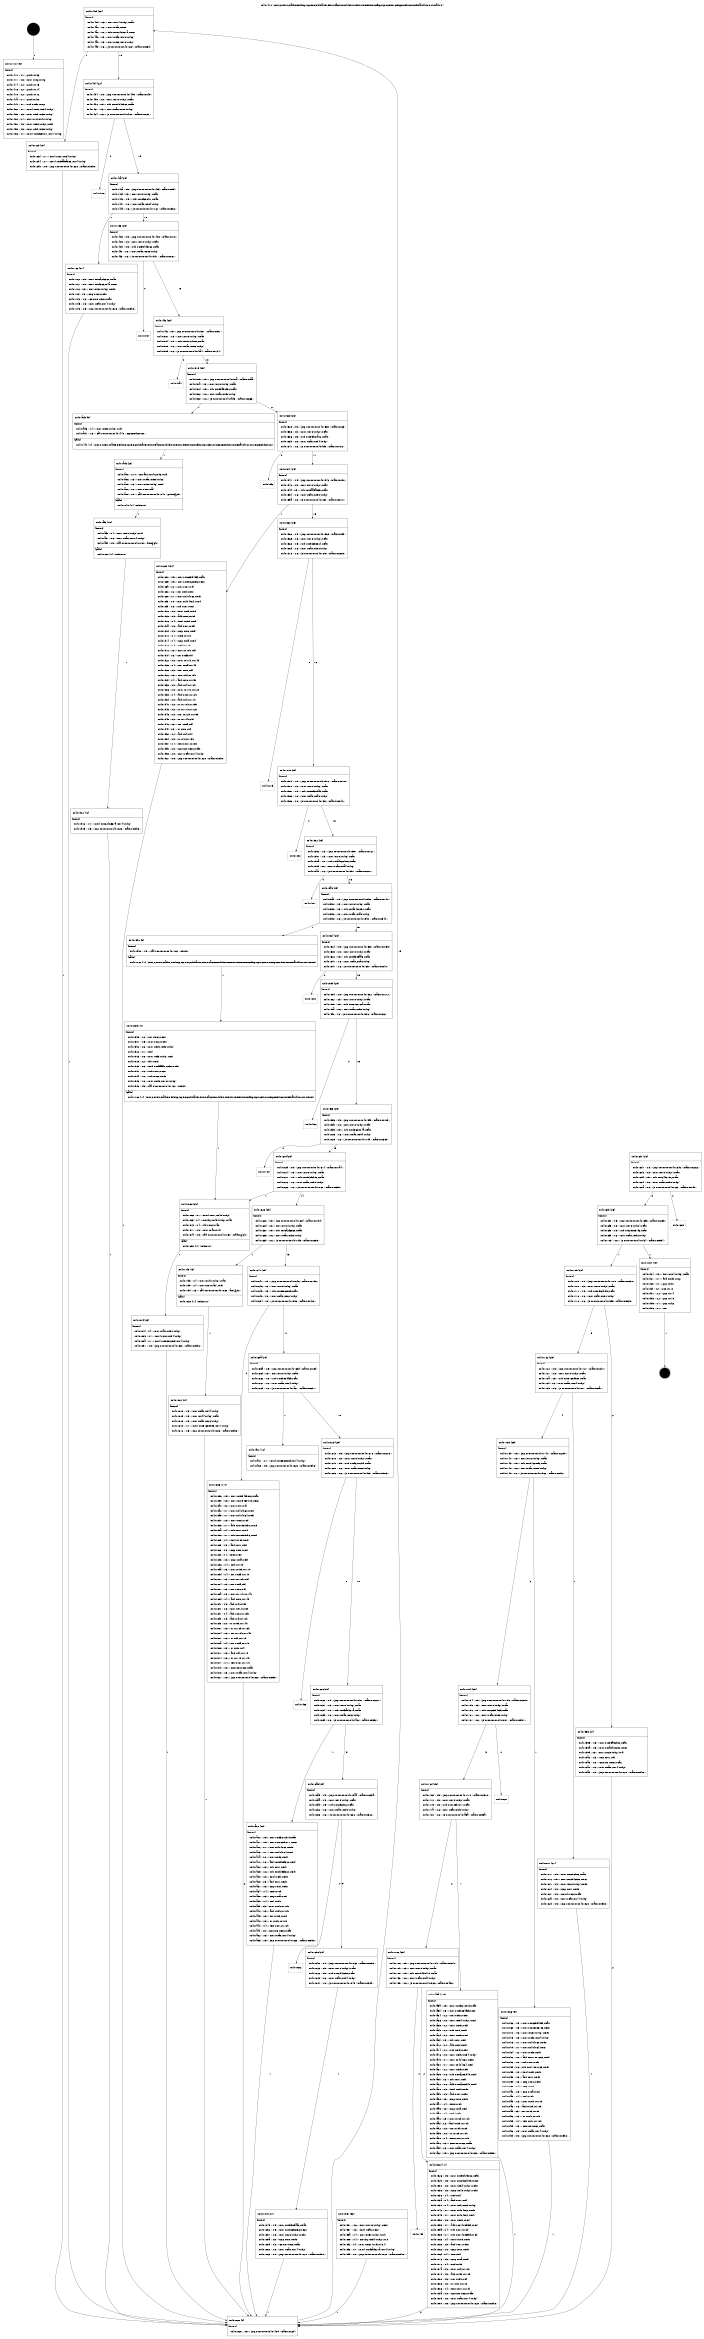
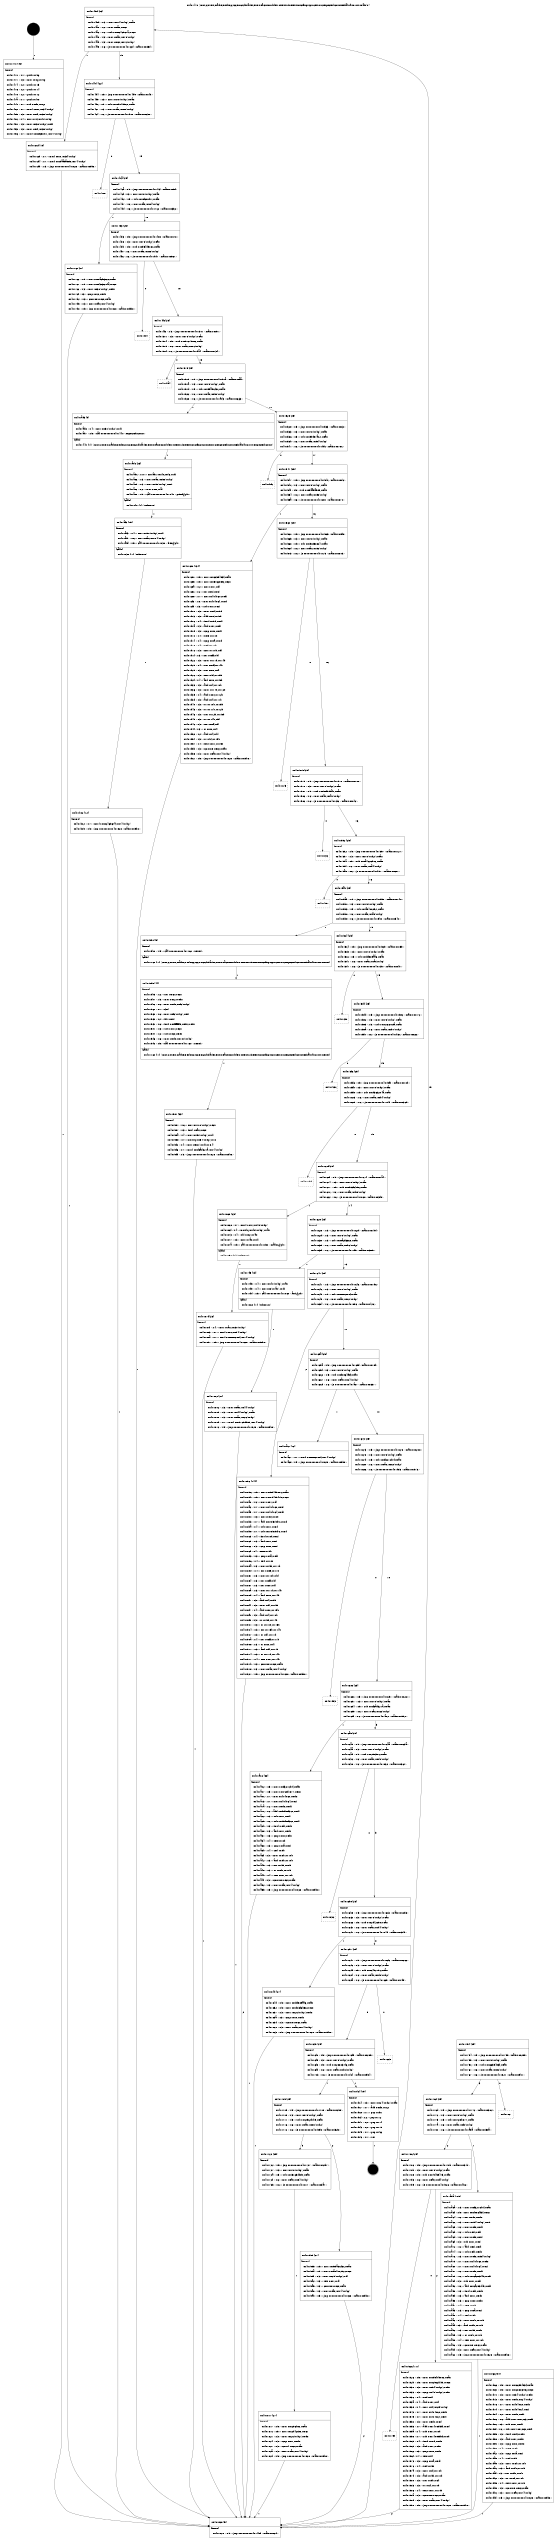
edge "0x4019b5 [44]" -> "0x401868 [23]": now "0x4019b5 [44]" -> "0x4019e1 [33]"
node "0x40173b [25]": removed
edge "0x4016be [25]" -> "0x4016d7 [25]": added, label "8"
